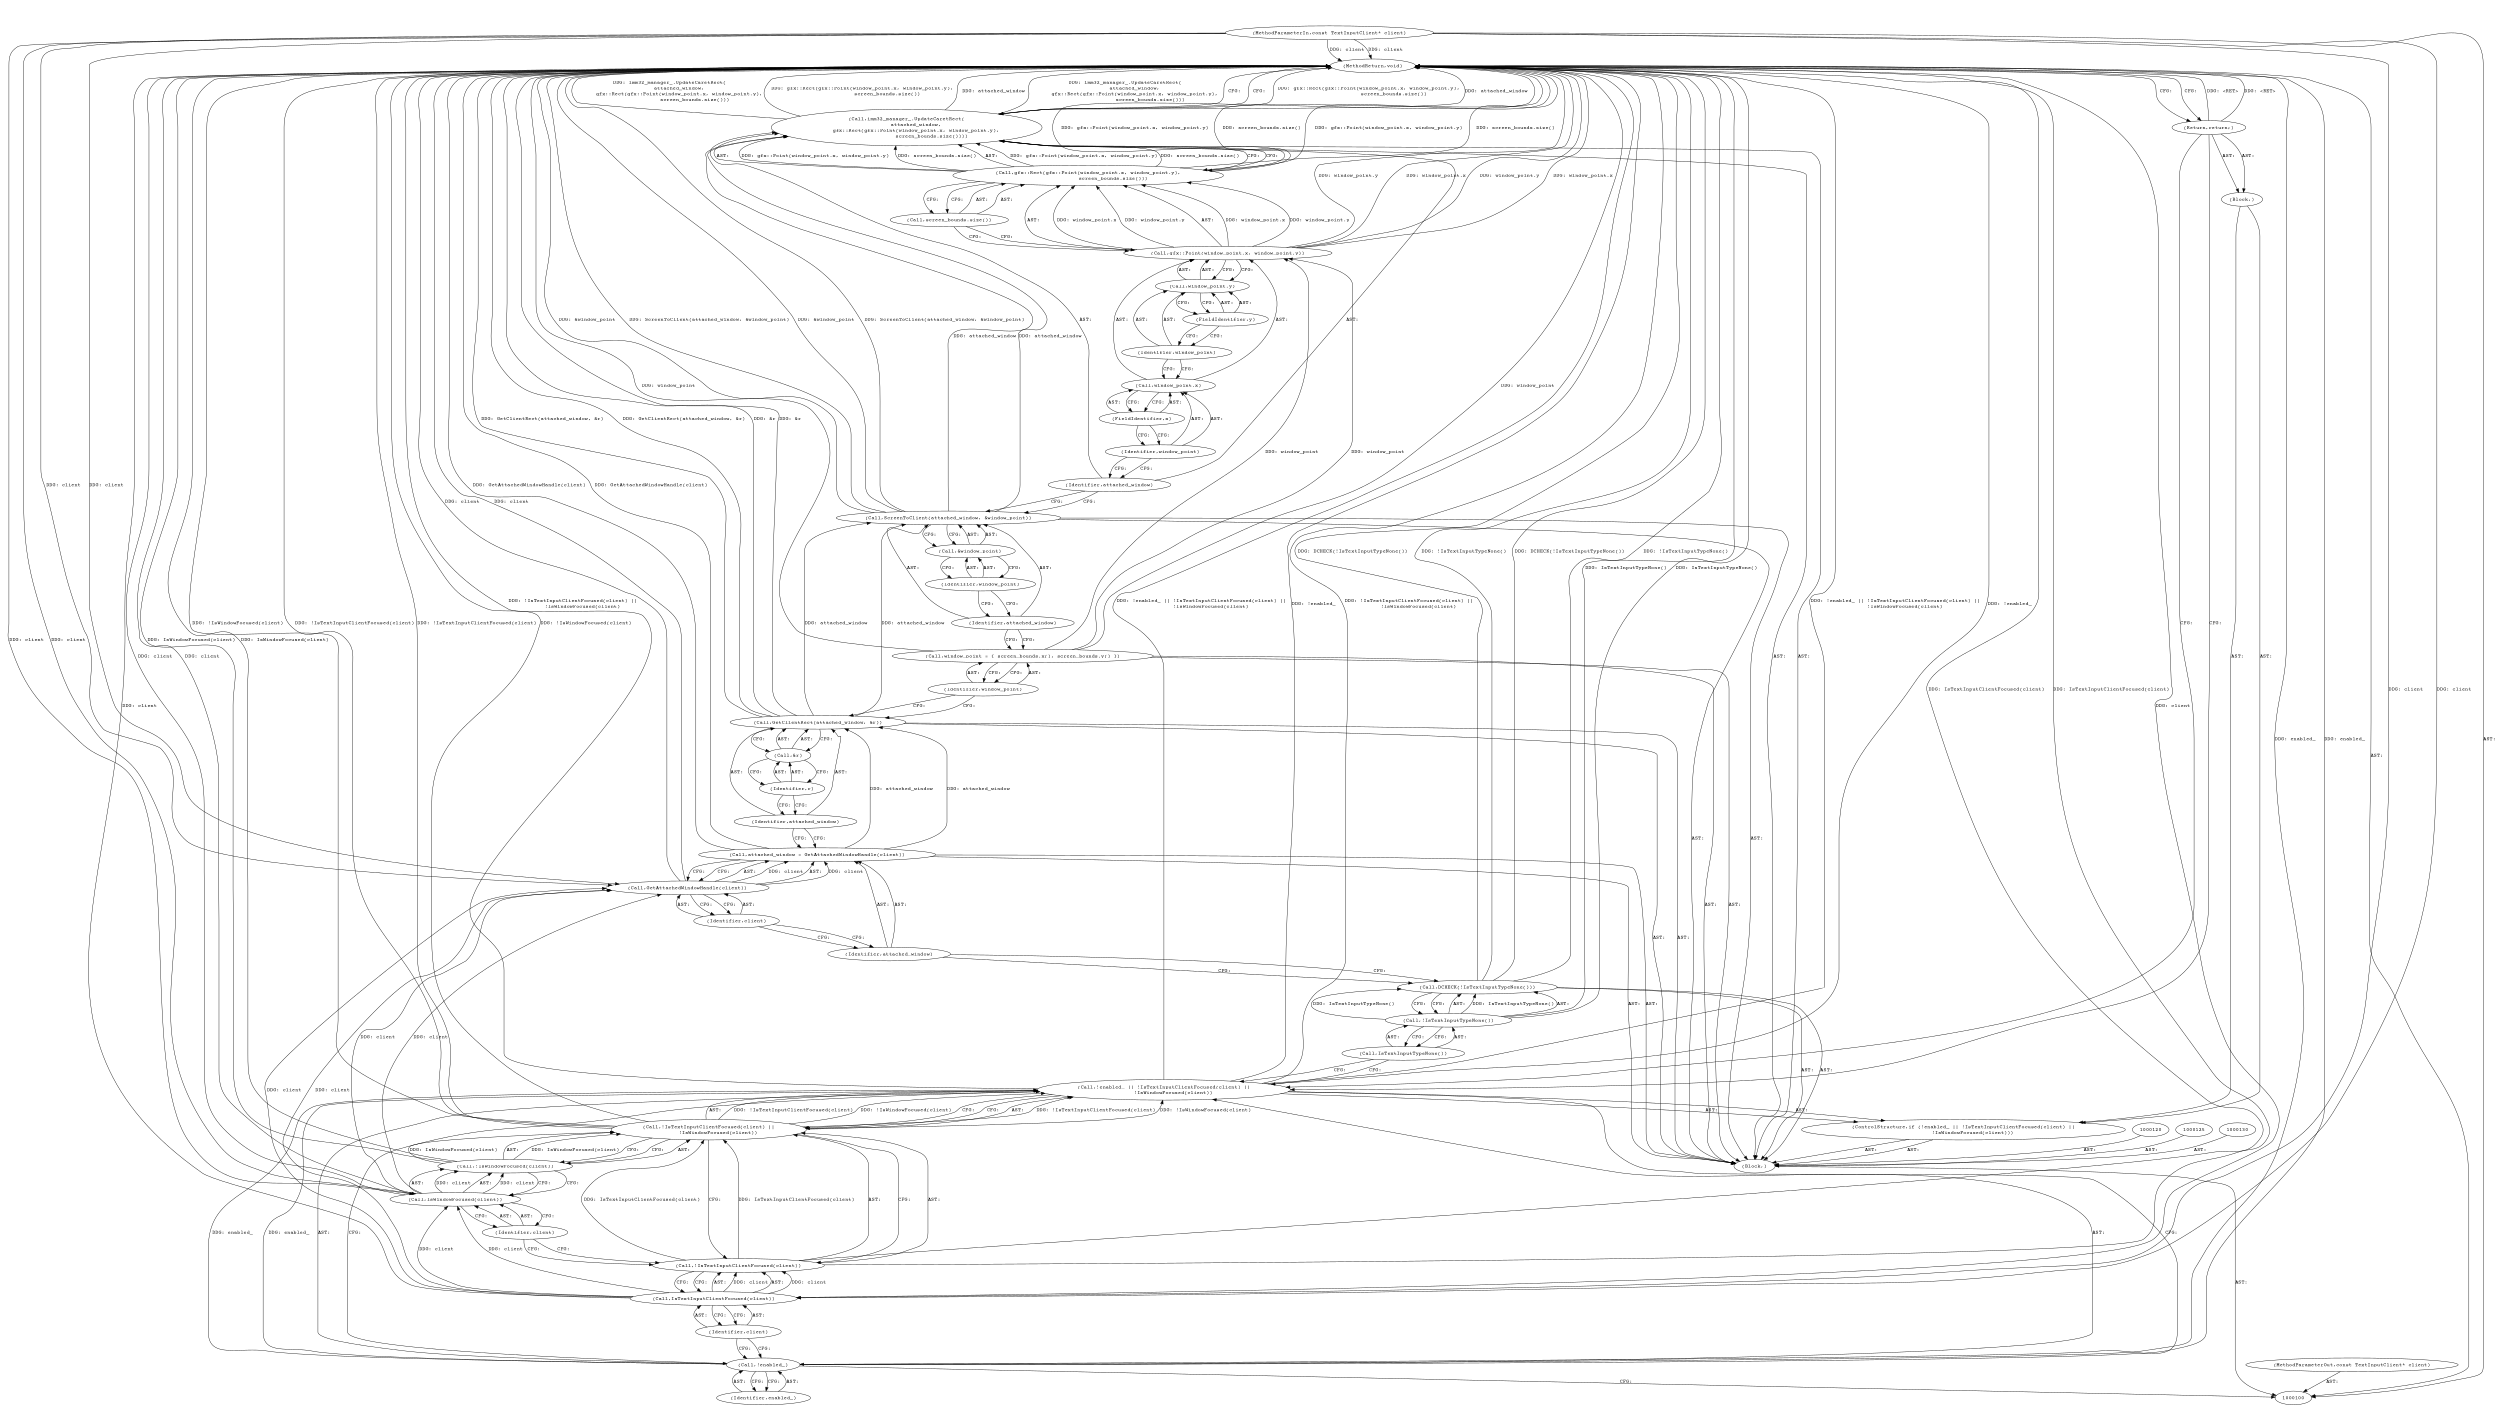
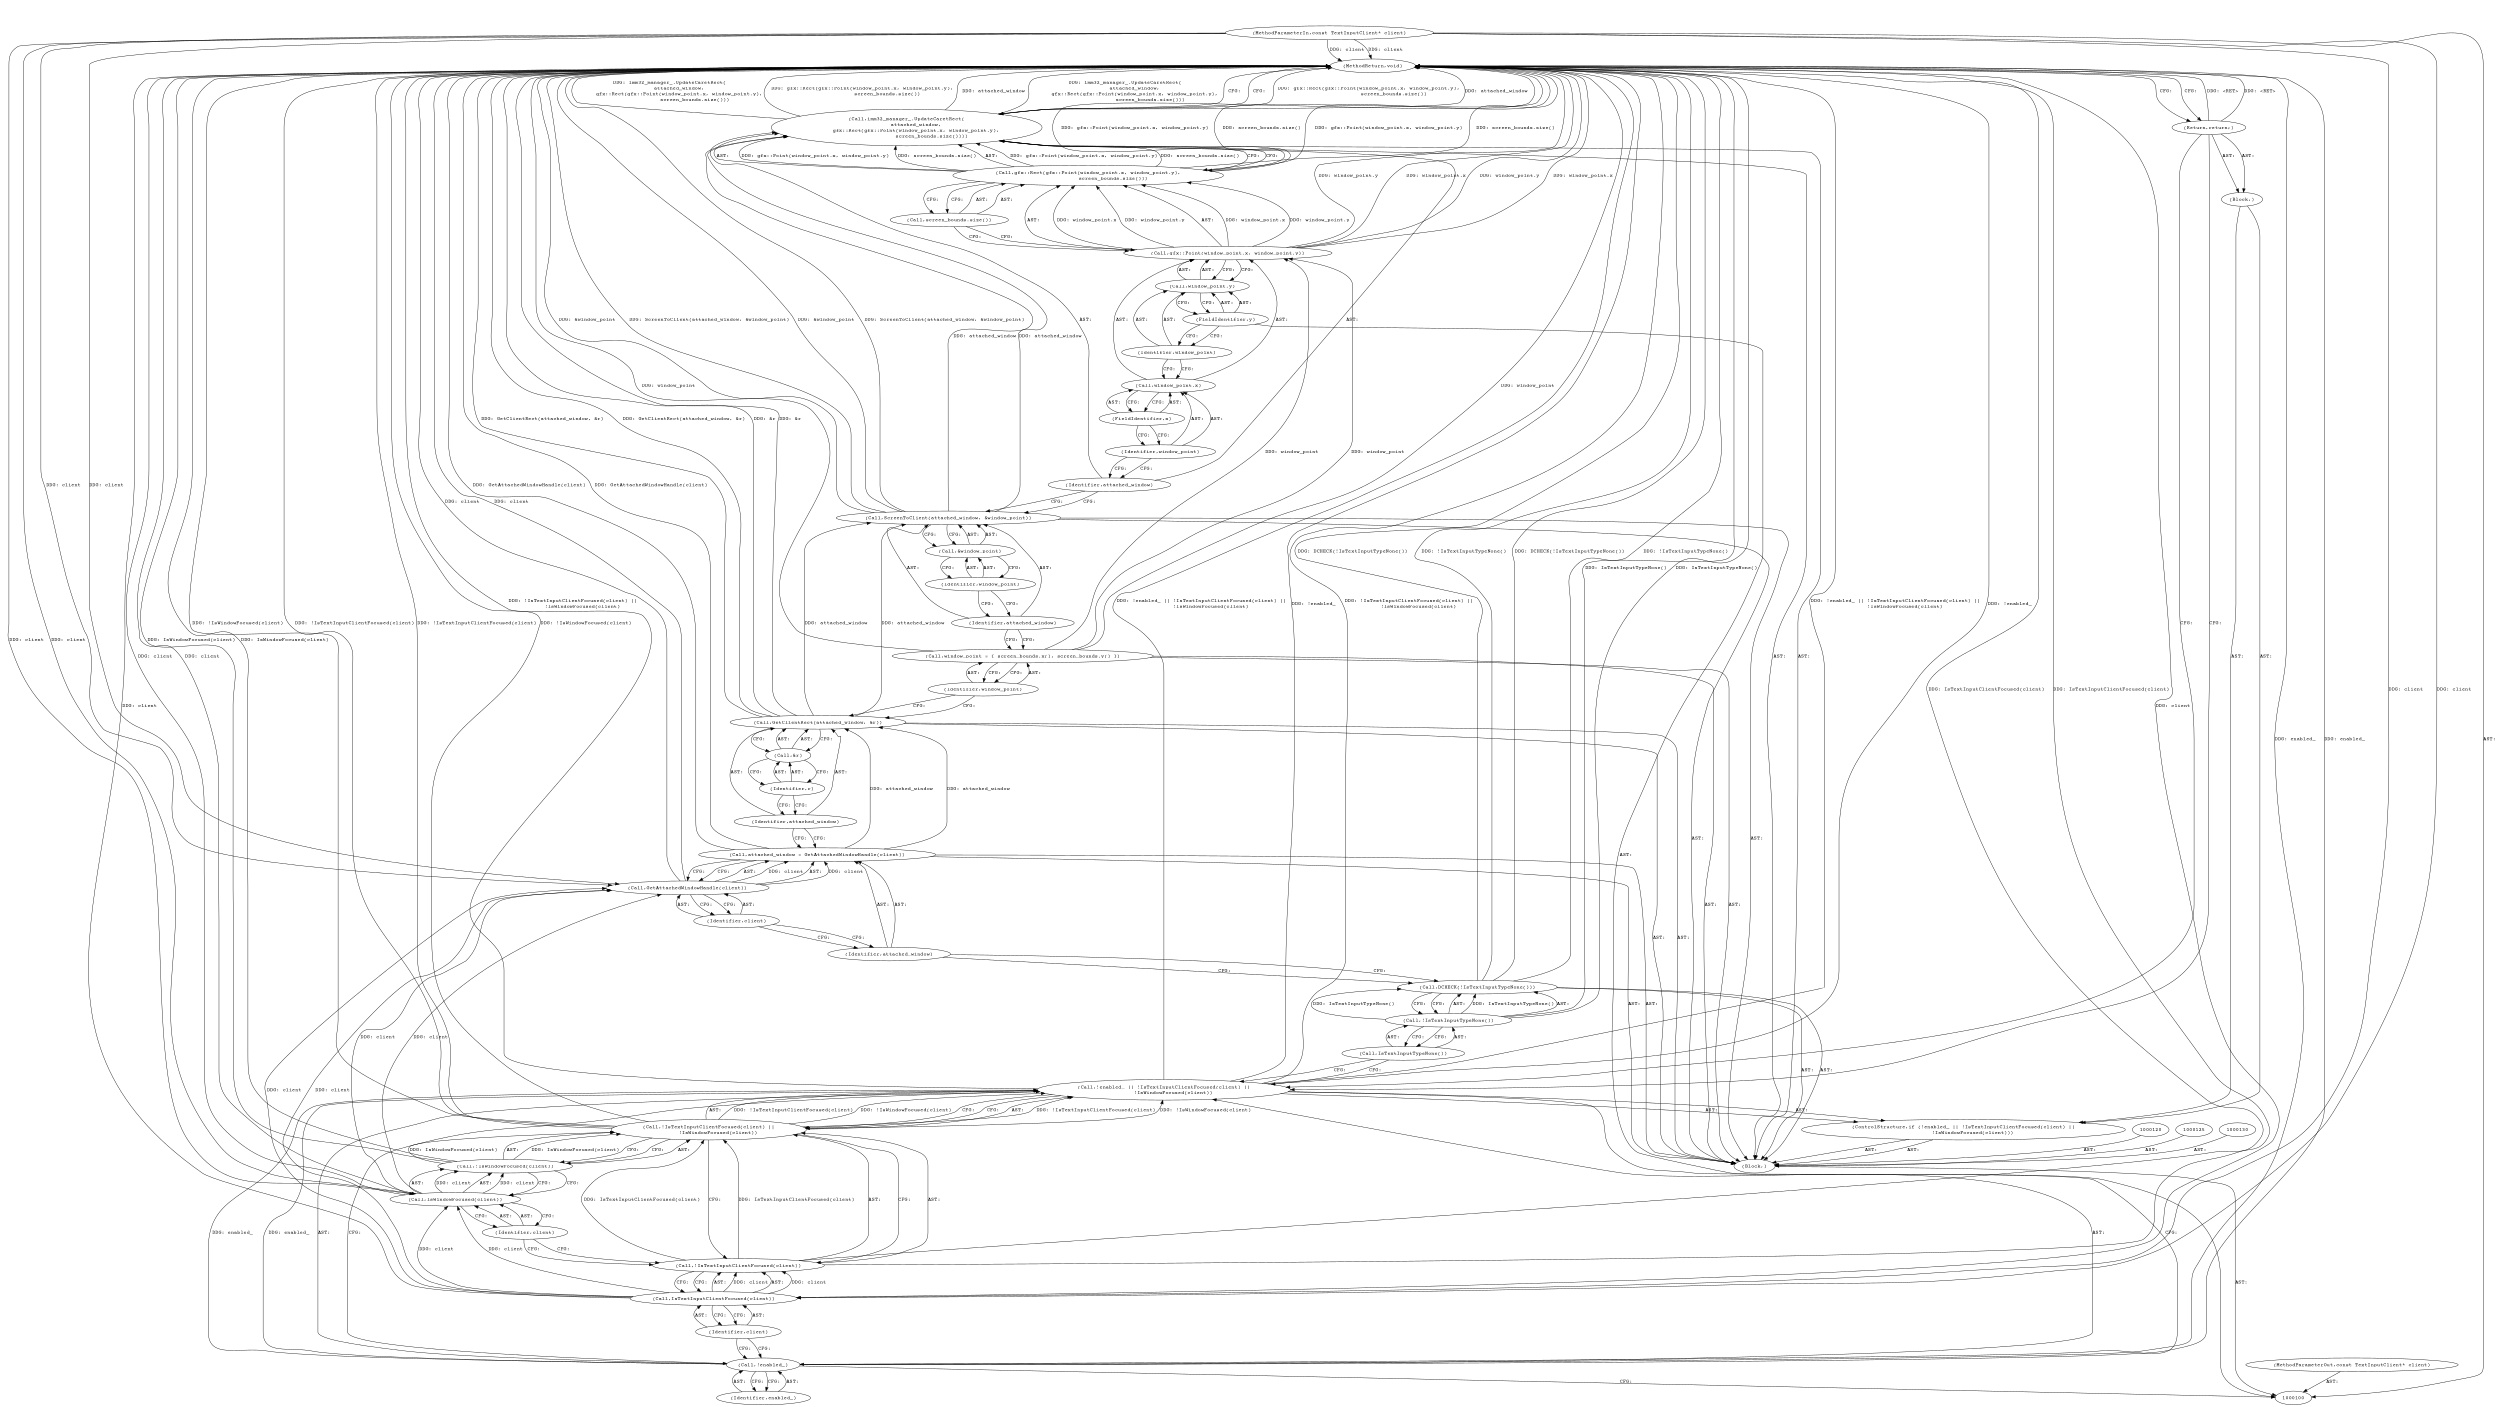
edge "(MethodReturn,void)" -> "1000100": now "(FieldIdentifier,y)" -> "1000100"
